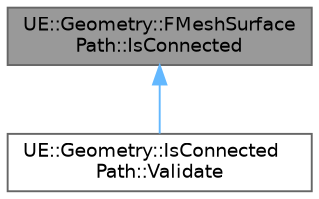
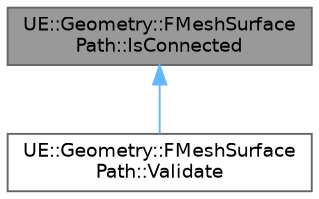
node "UE::Geometry::IsConnected Path::Validate": label "UE::Geometry::IsConnected Path::Validate" -> "UE::Geometry::FMeshSurface Path::Validate"
